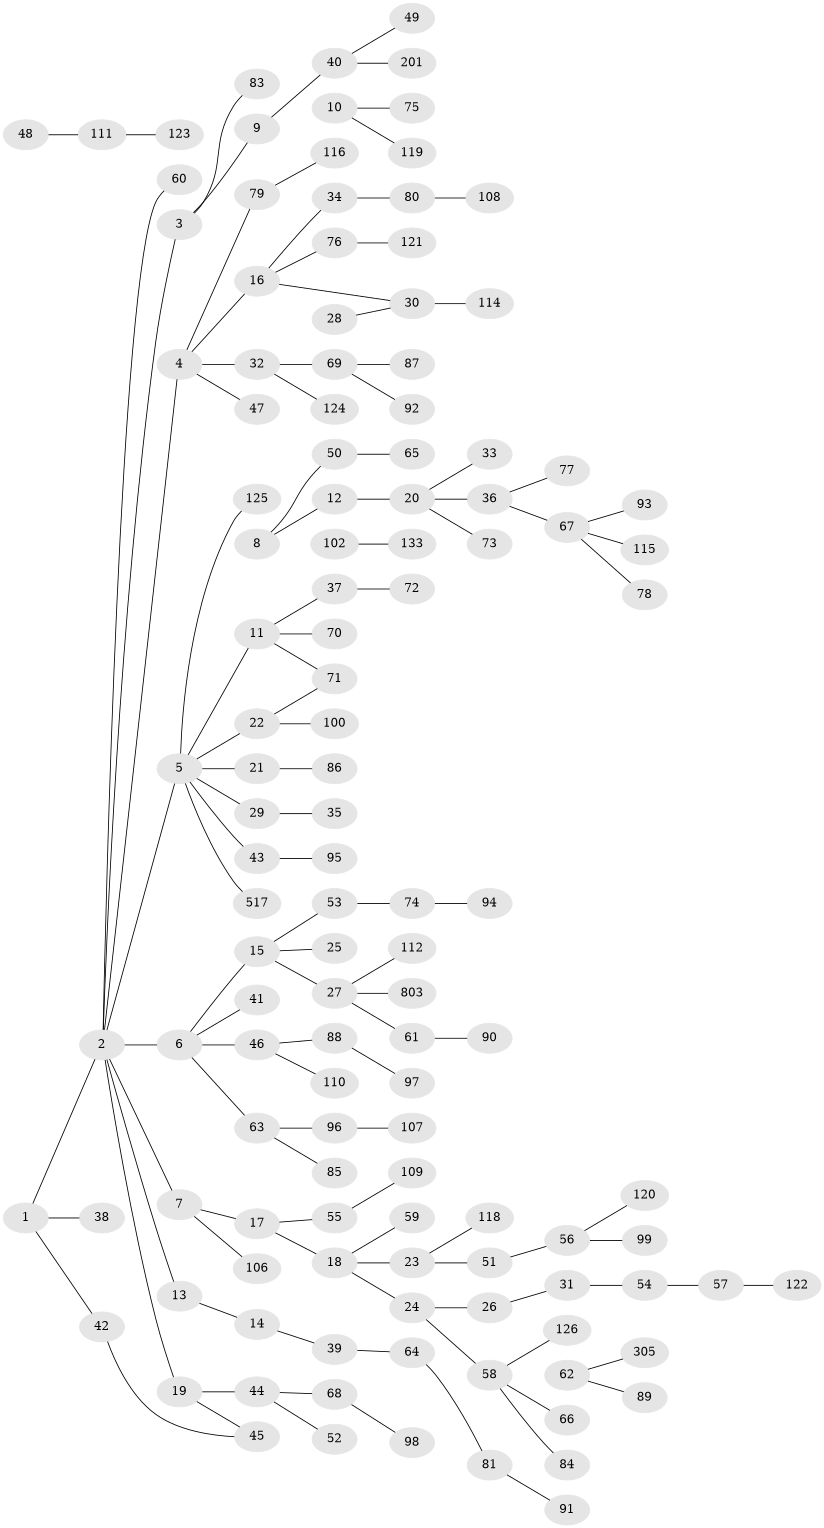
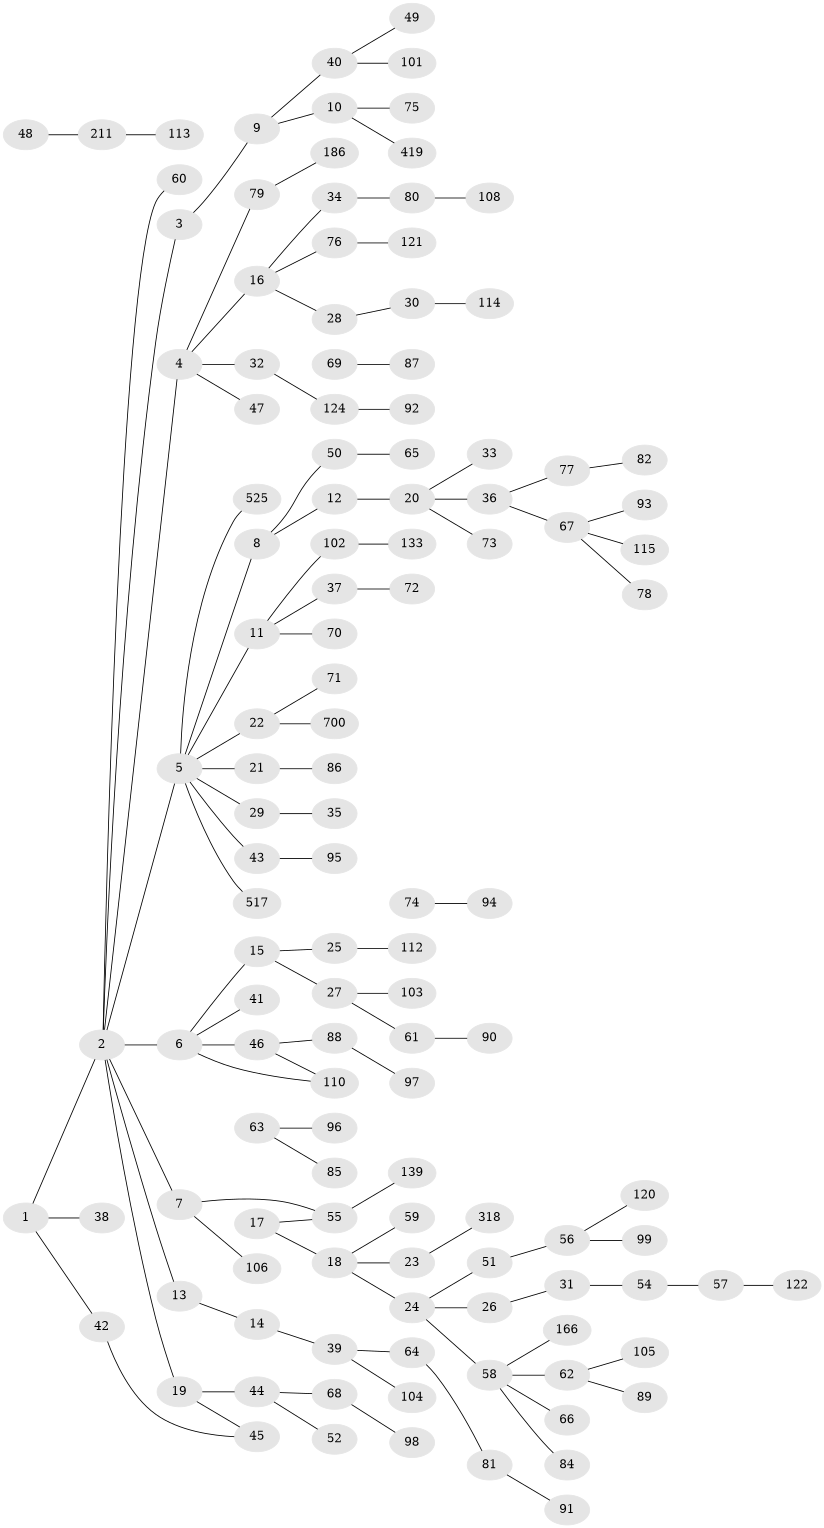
node "201": label "201" -> "101"
node "83": removed
edge "10" -- "9": added
node "111": label "111" -> "211"
node "123": label "123" -> "113"
node "116": label "116" -> "186"
node "119": label "119" -> "419"
edge "16" -- "30": now "16" -- "28"
edge "32" -- "69": removed
edge "69" -- "92": now "124" -- "92"
node "82": added
node "125": label "125" -> "525"
edge "8" -- "5": added
edge "11" -- "71": now "11" -- "102"
node "100": label "100" -> "700"
node "53": removed
edge "112" -- "27": now "112" -- "25"
node "803": label "803" -> "103"
edge "6" -- "63": now "6" -- "110"
node "107": removed
node "109": label "109" -> "139"
edge "7" -- "17": now "7" -- "55"
node "118": label "118" -> "318"
edge "23" -- "51": now "24" -- "51"
node "126": label "126" -> "166"
node "305": label "305" -> "105"
edge "58" -- "62": added
node "104": added
